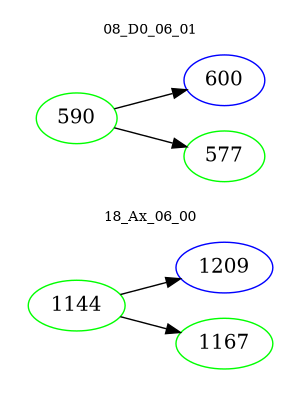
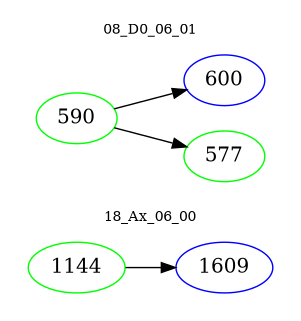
node "1209": label "1209" -> "1609"
node "1167": removed
